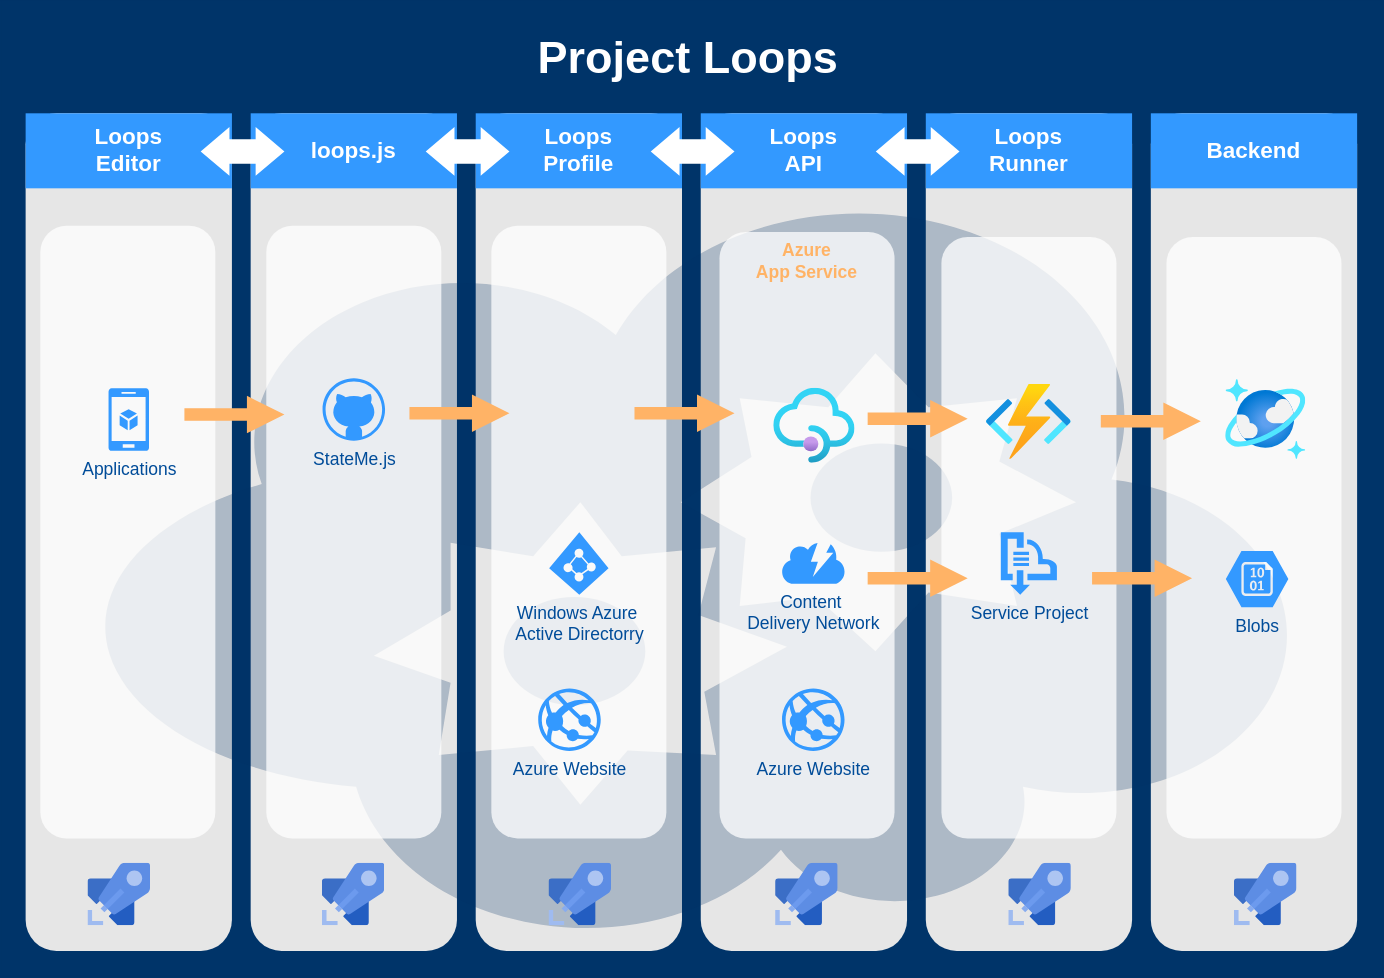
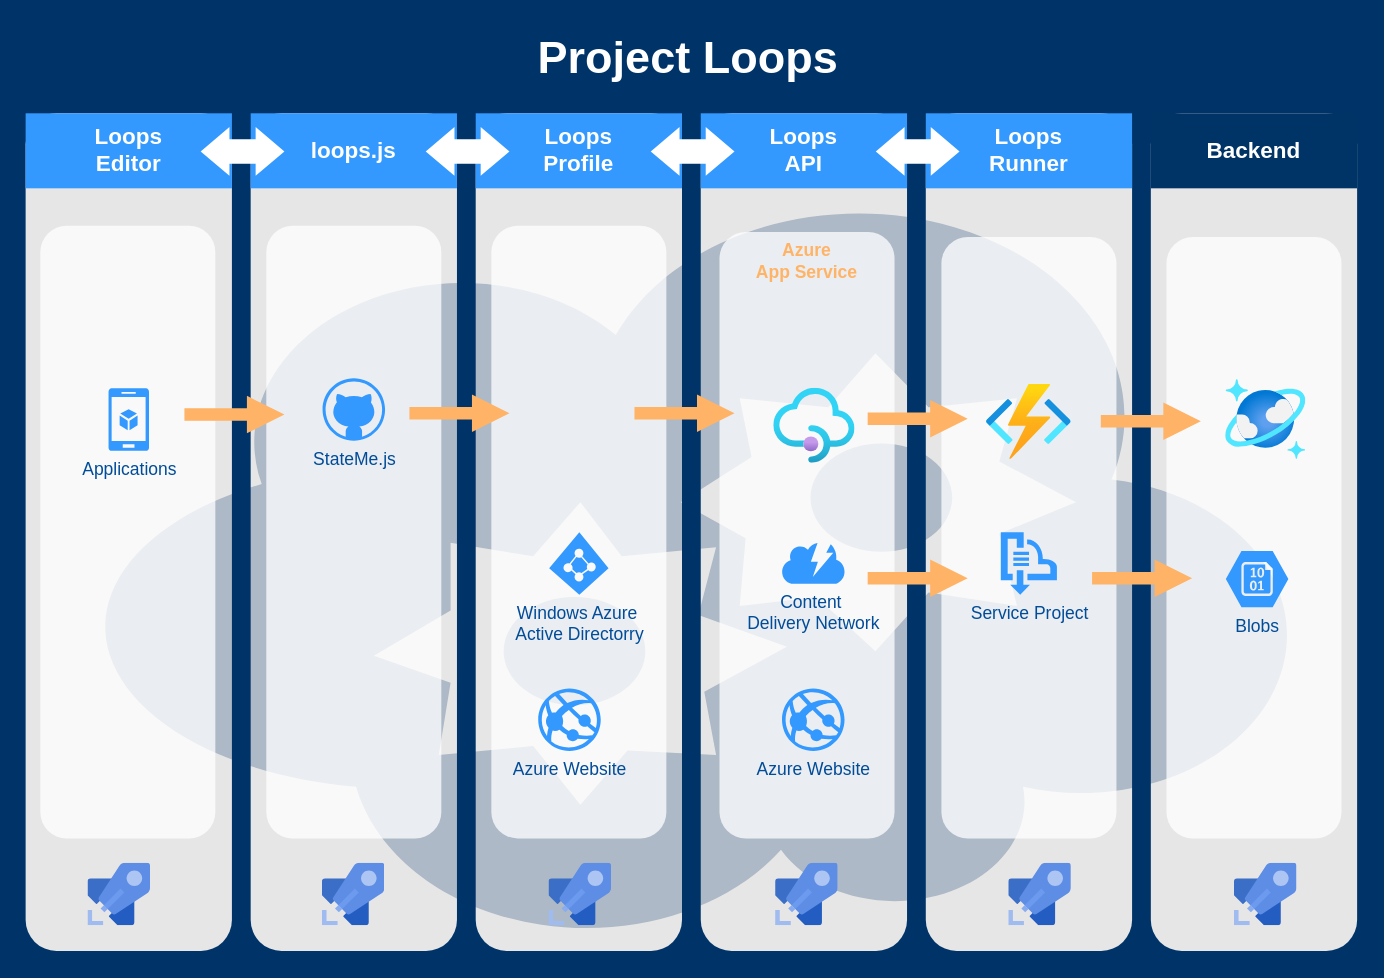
node "Backend": fillcolor #3399ff -> #003366
